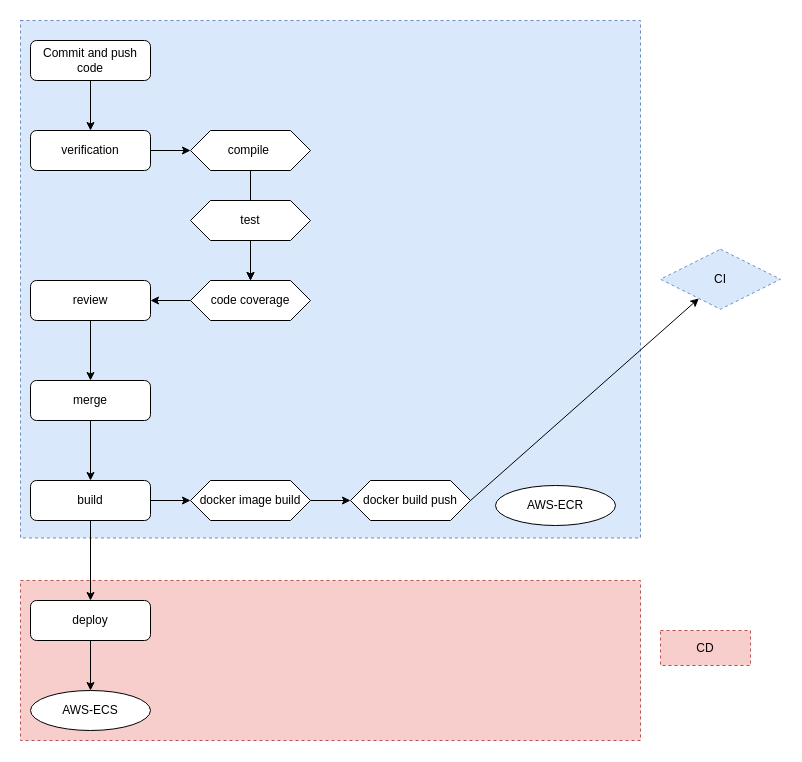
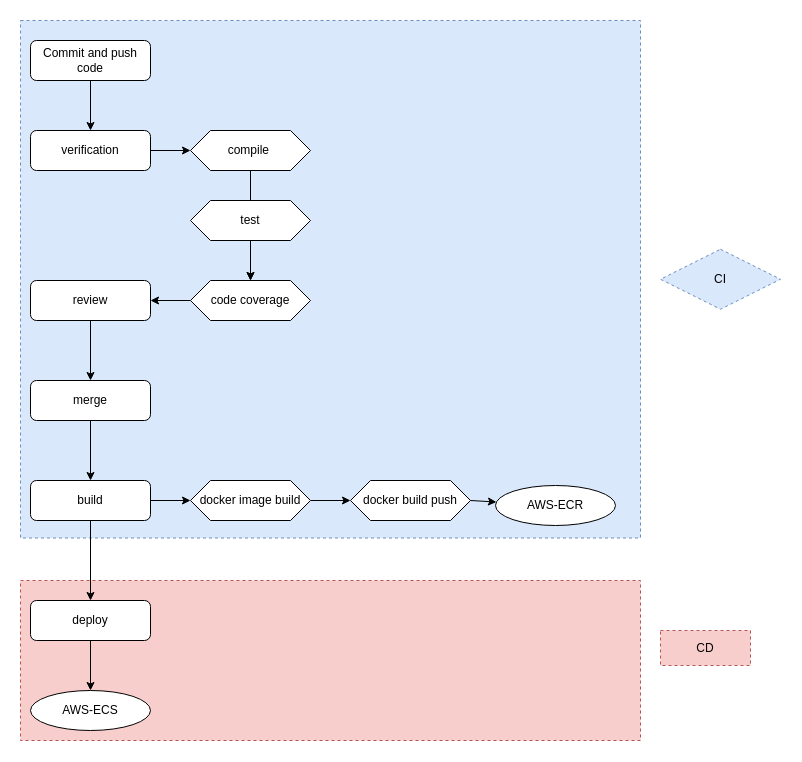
edge "docker build push" -> "CI": now "docker build push" -> "AWS-ECR"
